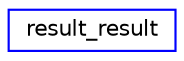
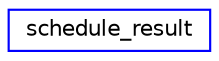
node "result_result": label "result_result" -> "schedule_result"
